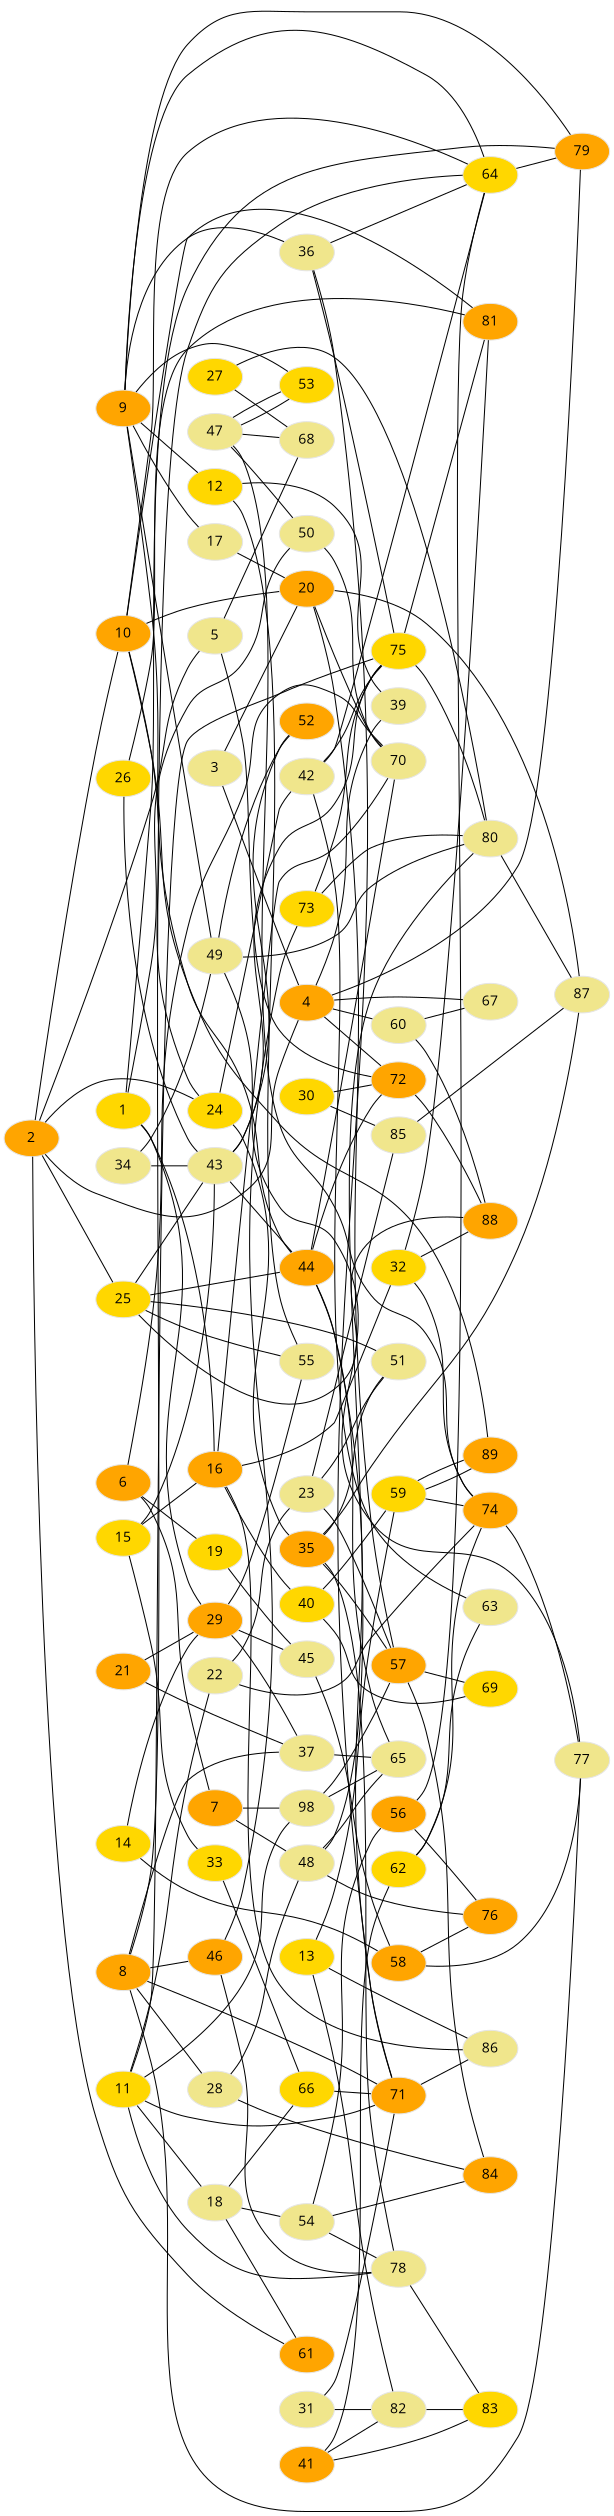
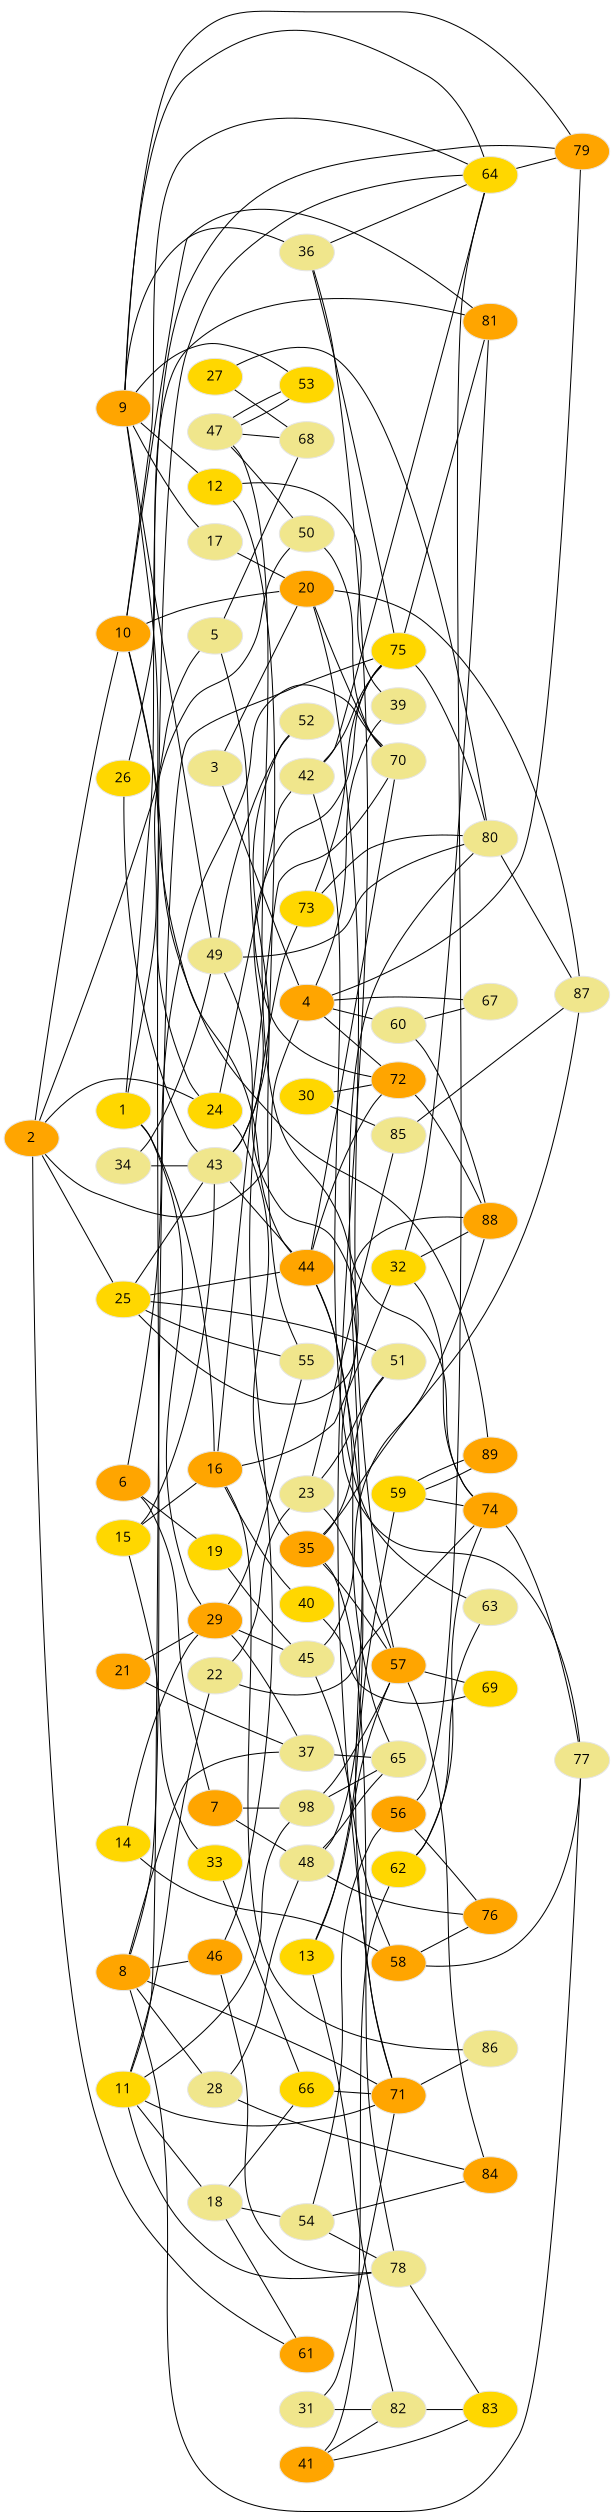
node "52": fillcolor orange -> khaki
edge "88" -- "45": added
edge "59" -- "40": removed
edge "13" -- "86": now "13" -- "57"
